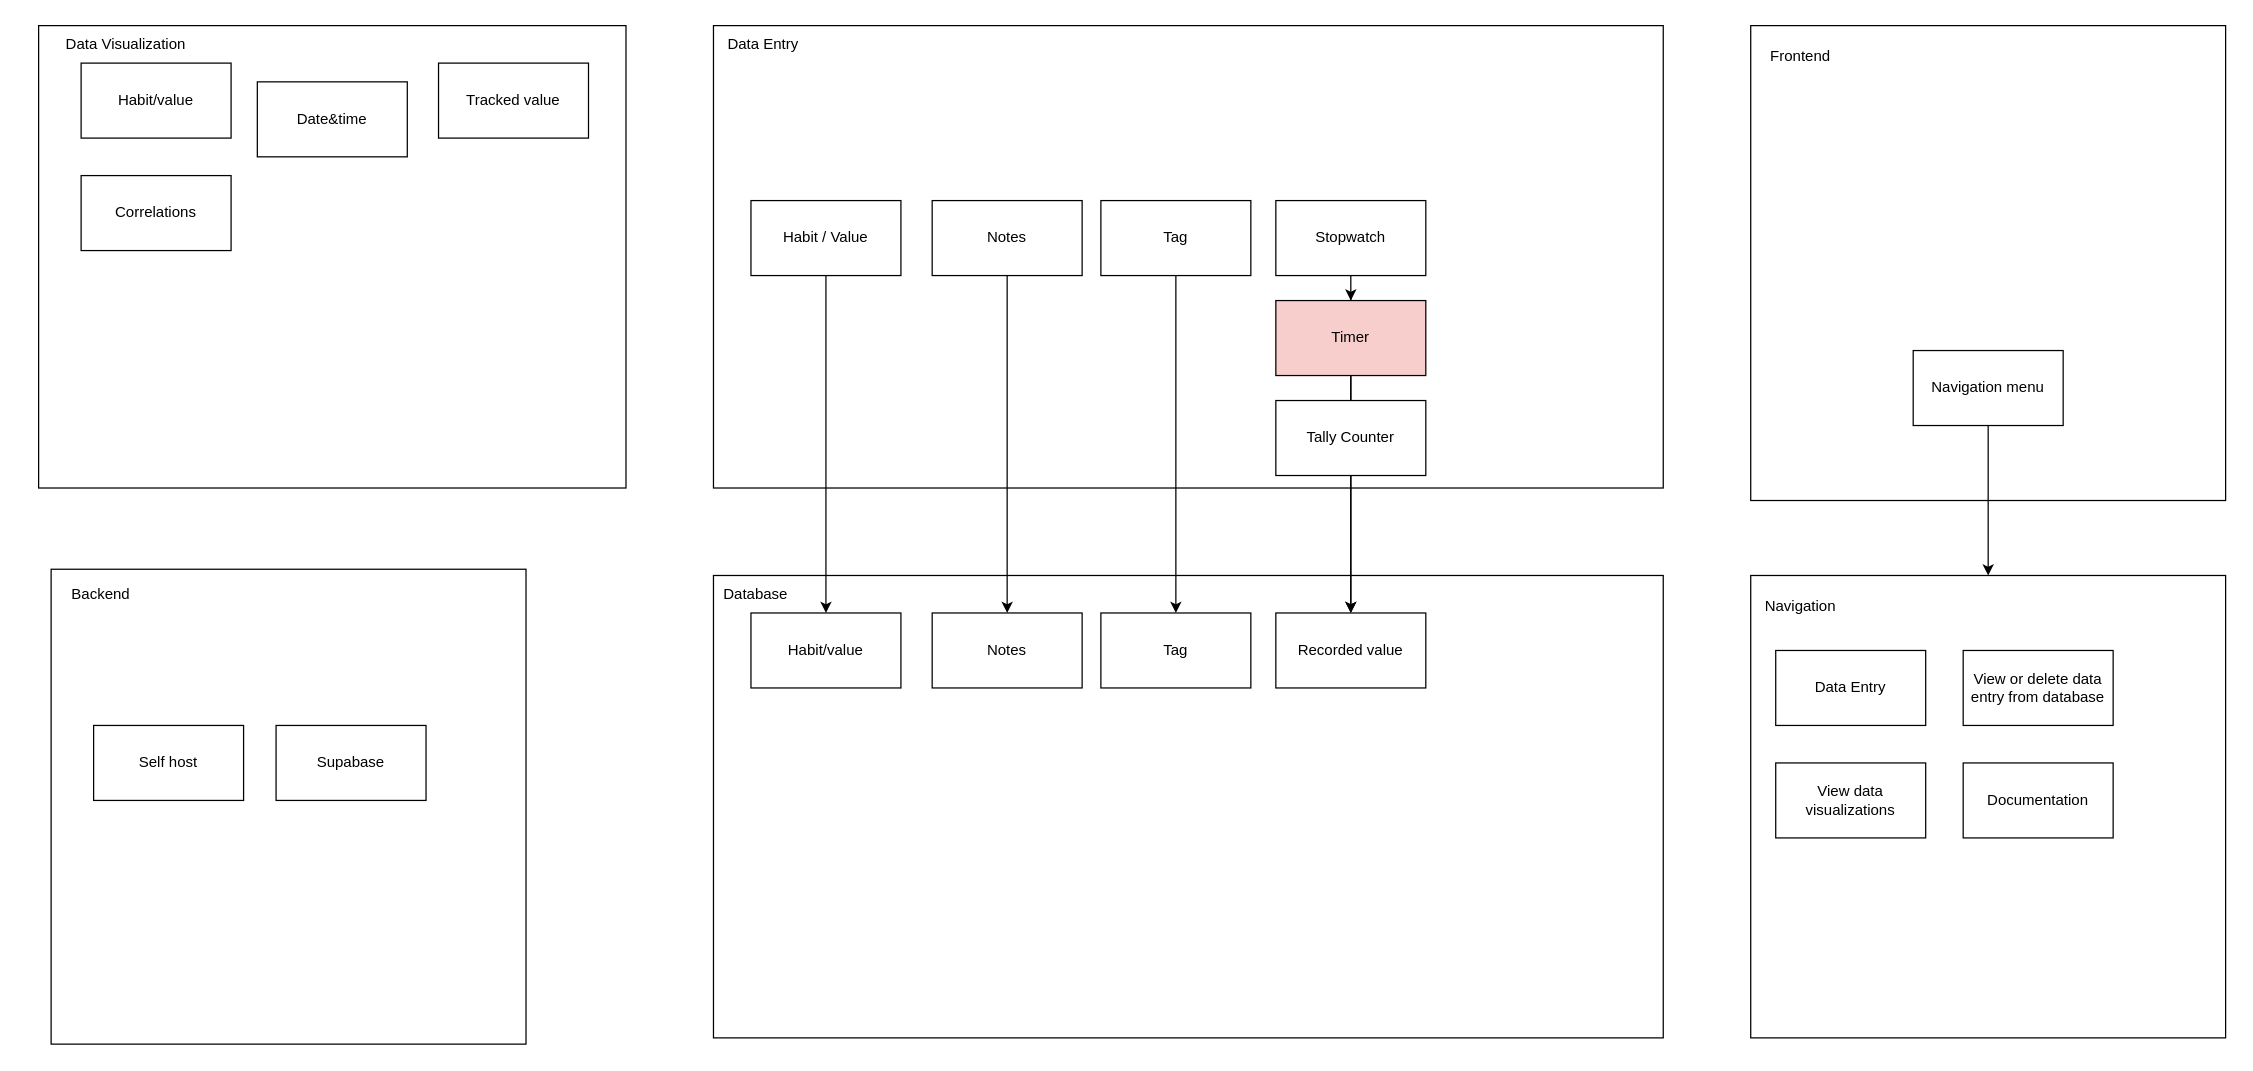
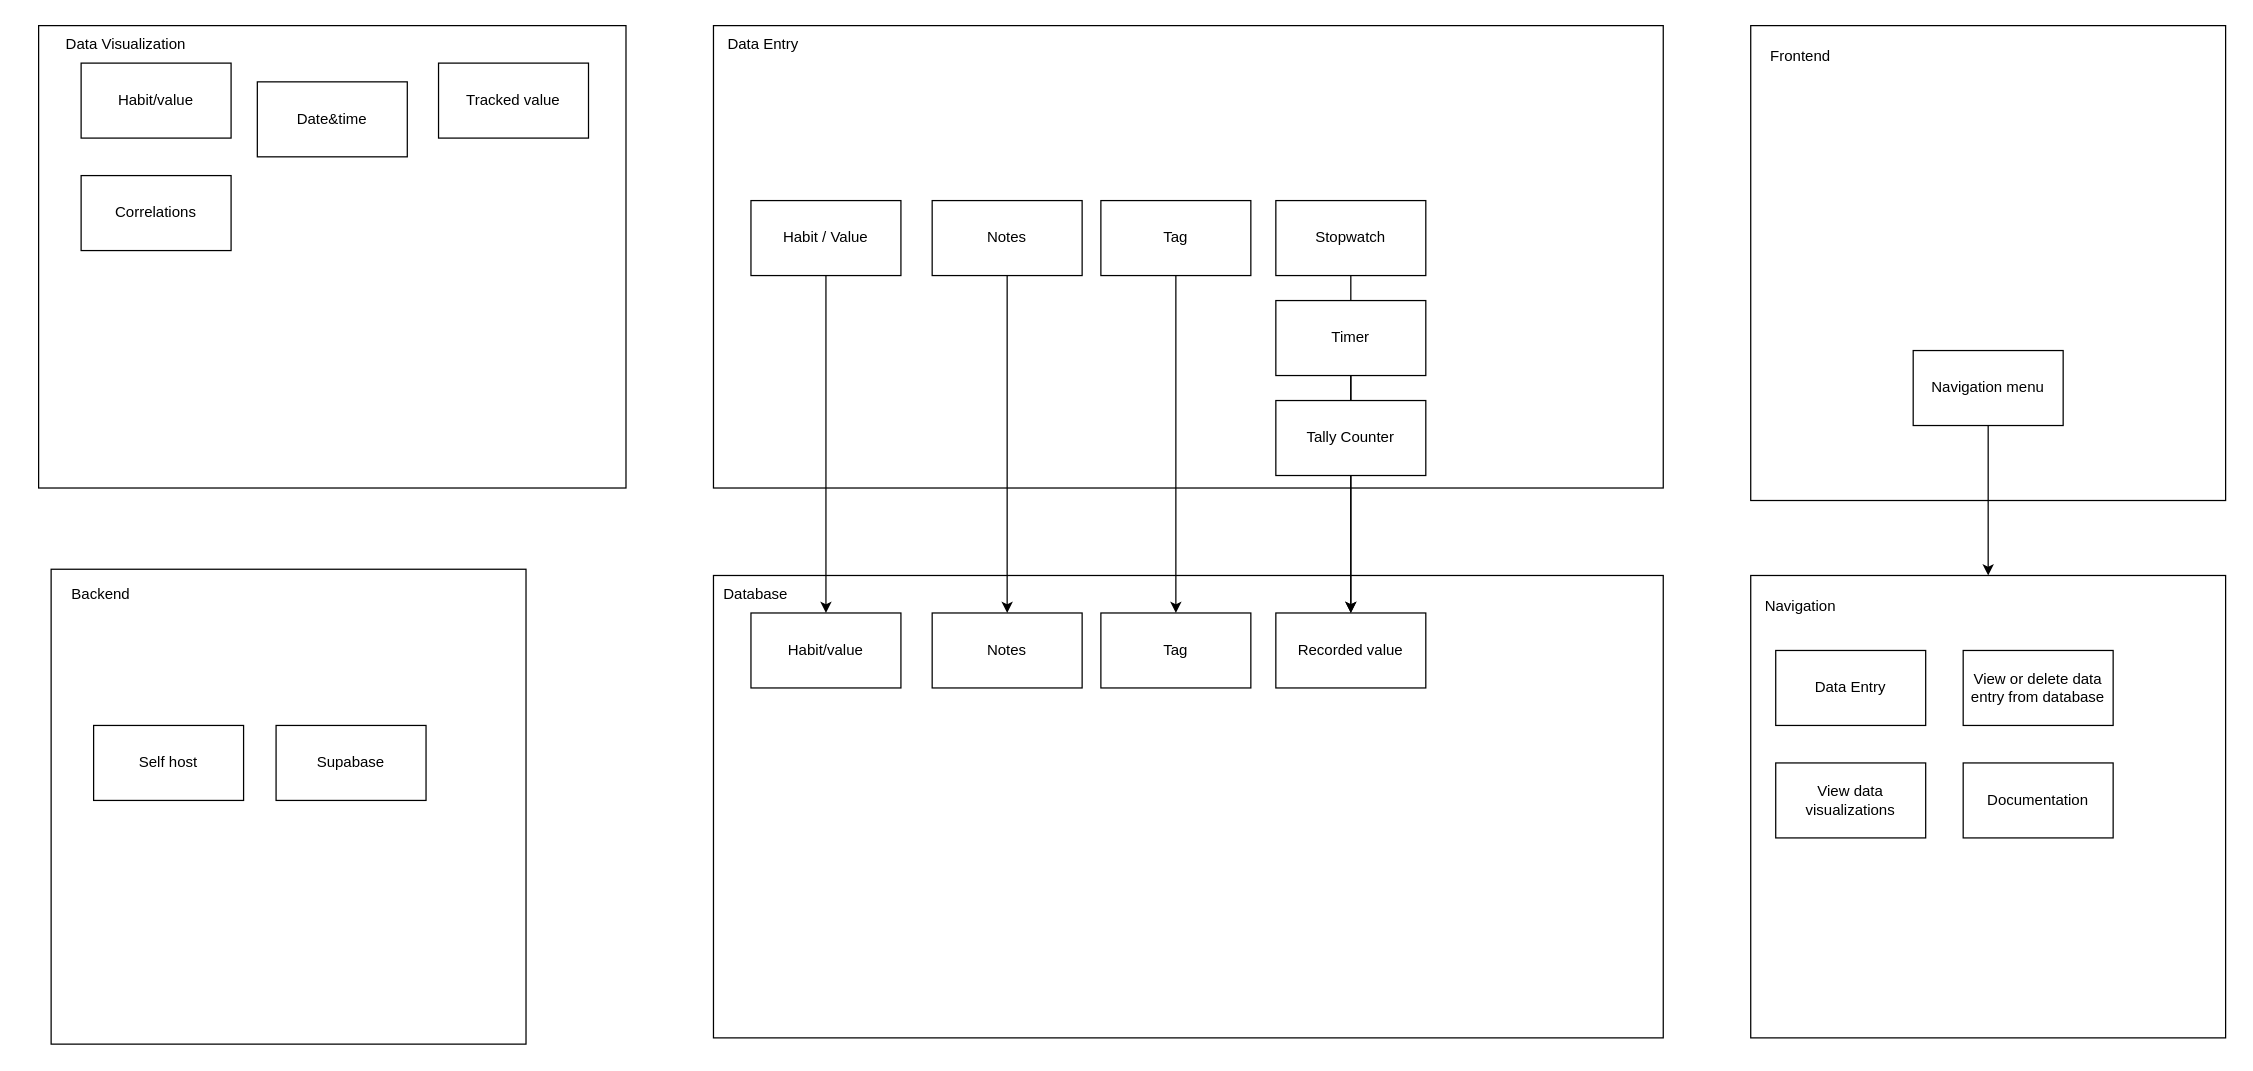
edge "Stopwatch" -> "Timer": arrowhead classic -> none
node "Timer": fillcolor #f8cecc -> #ffffff
